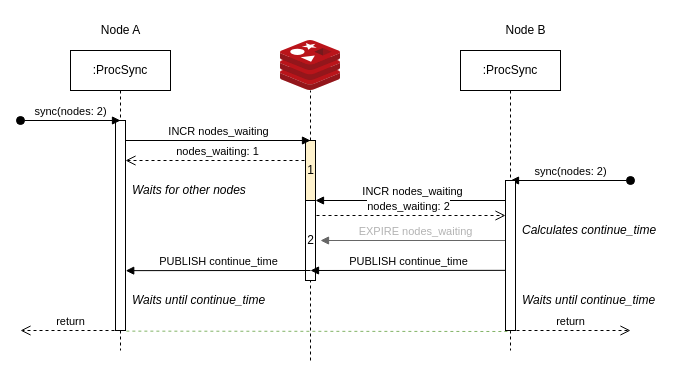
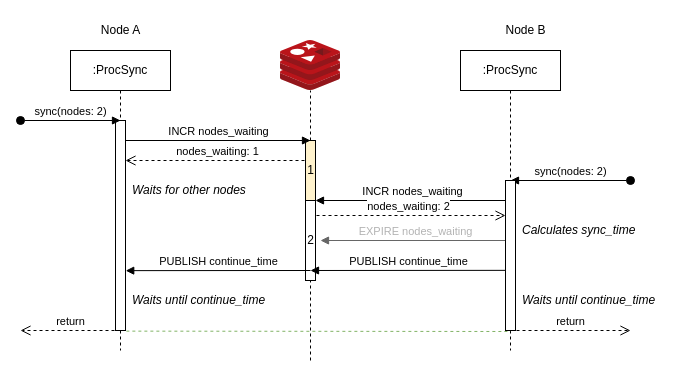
node "Calculates continue_time": label "Calculates continue_time" -> "Calculates sync_time"
